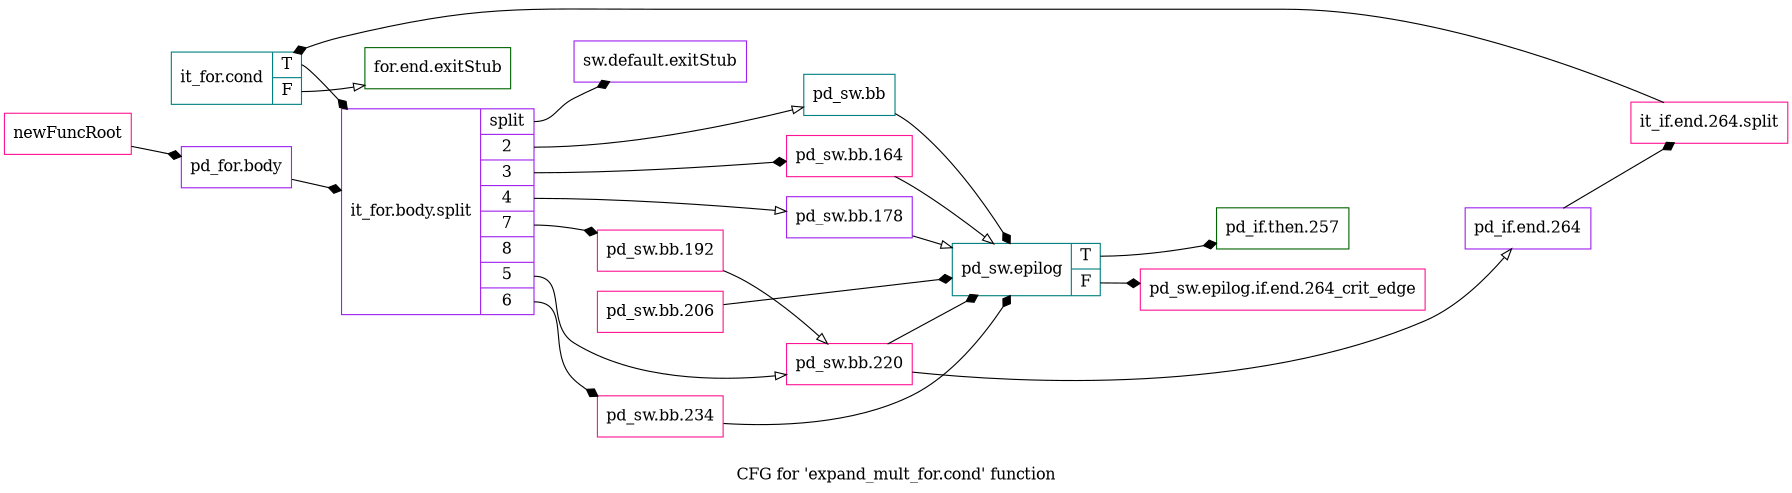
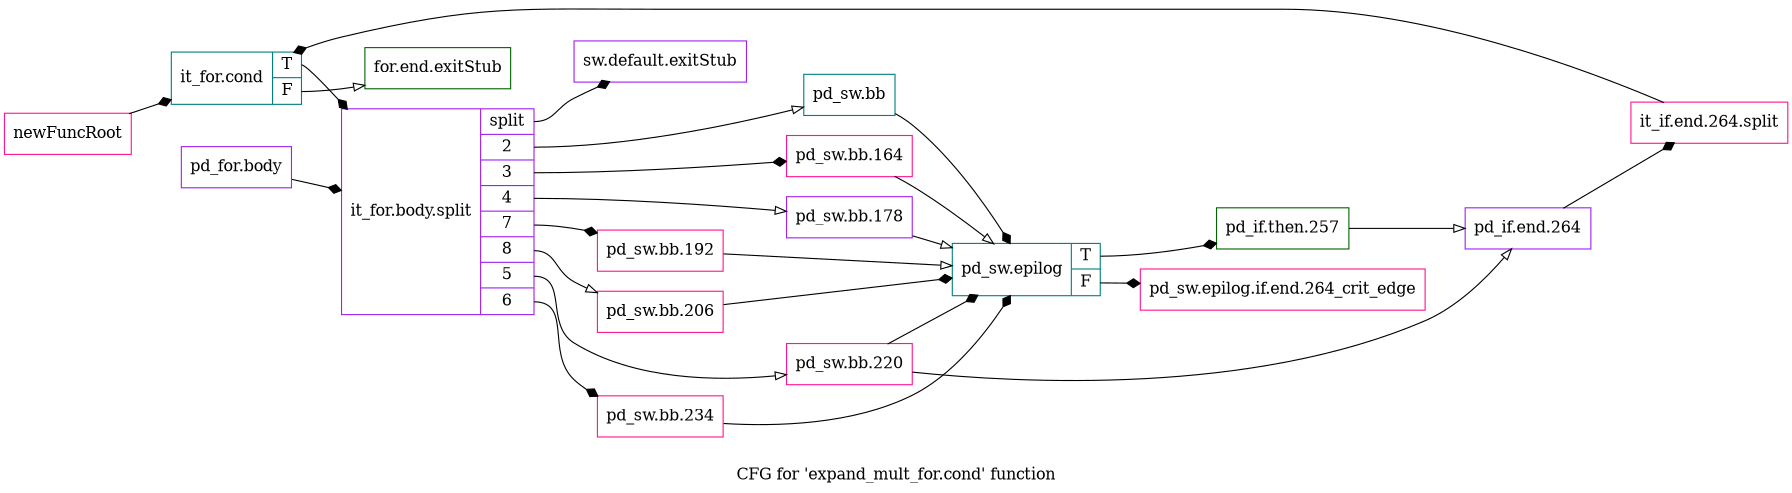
edge "newFuncRoot" -> "pd_for.body": now "newFuncRoot" -> "it_for.cond"
edge "pd_if.then.257" -> "pd_if.end.264": added
edge "it_for.body.split" -> "pd_sw.bb.206": added
edge "pd_sw.bb.192" -> "pd_sw.bb.220": now "pd_sw.bb.192" -> "pd_sw.epilog"
